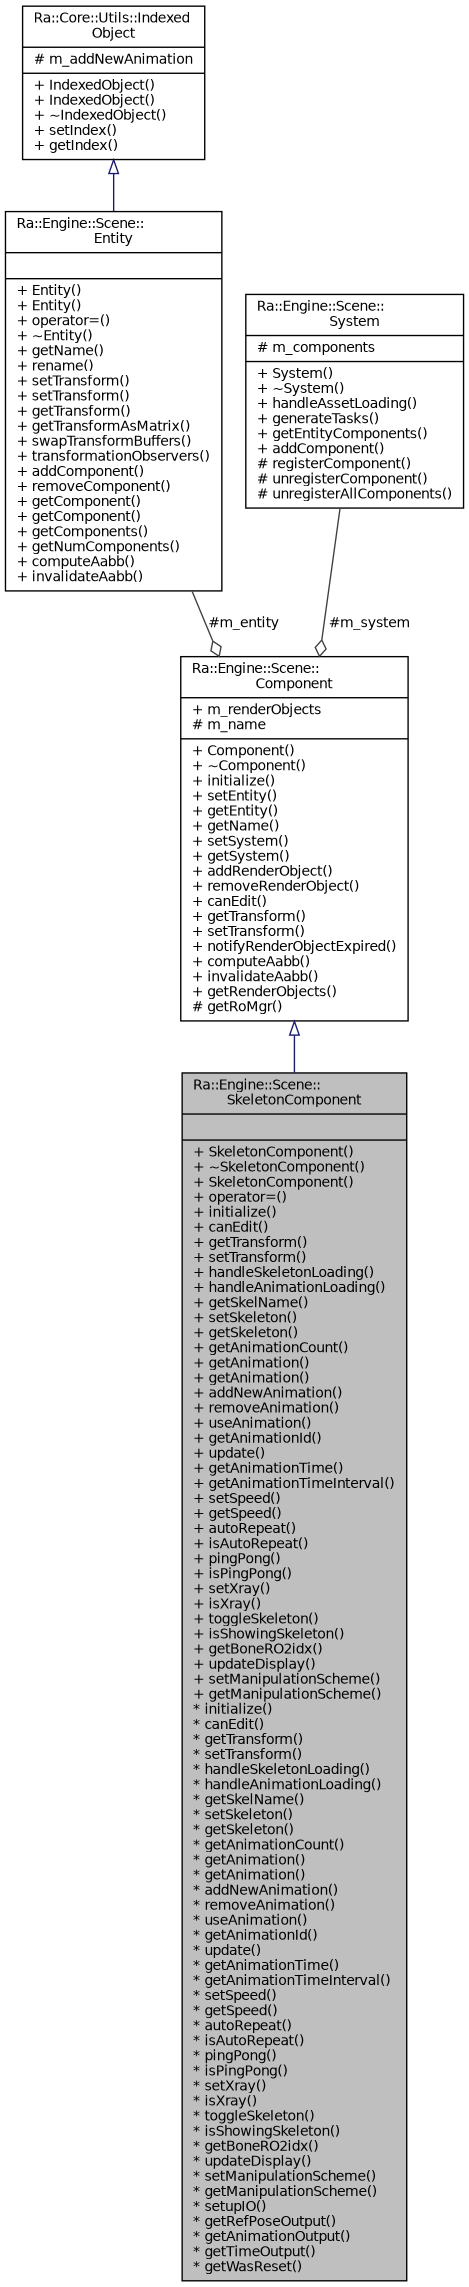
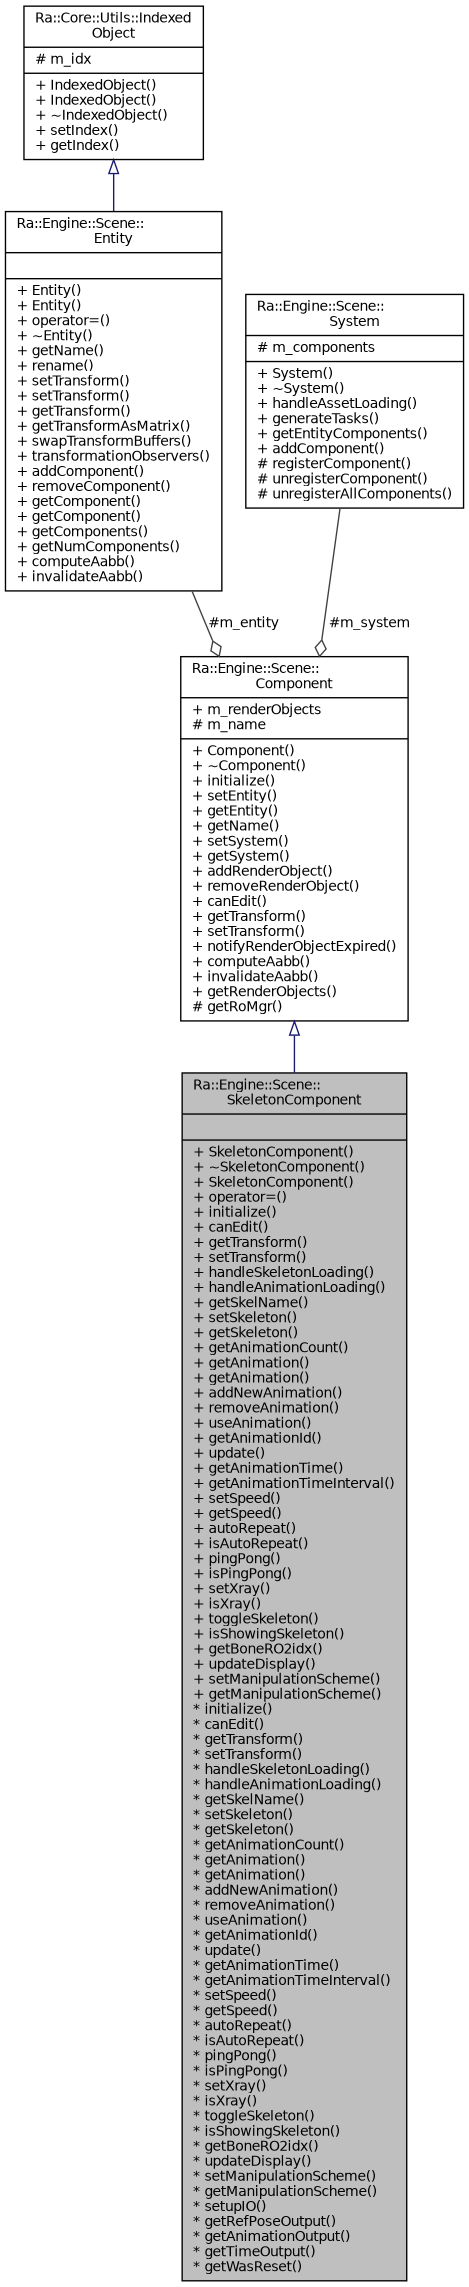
node "Ra::Core::Utils::Indexed": text "# m_addNewAnimation" -> "# m_idx"
